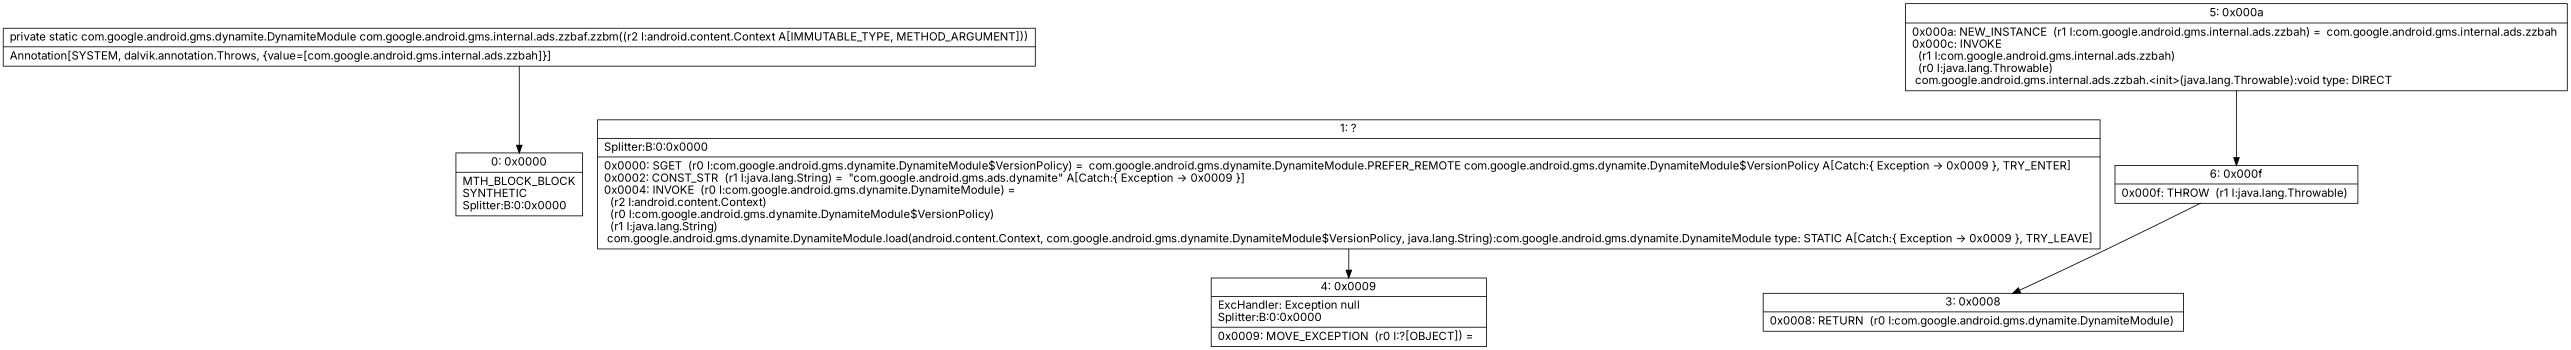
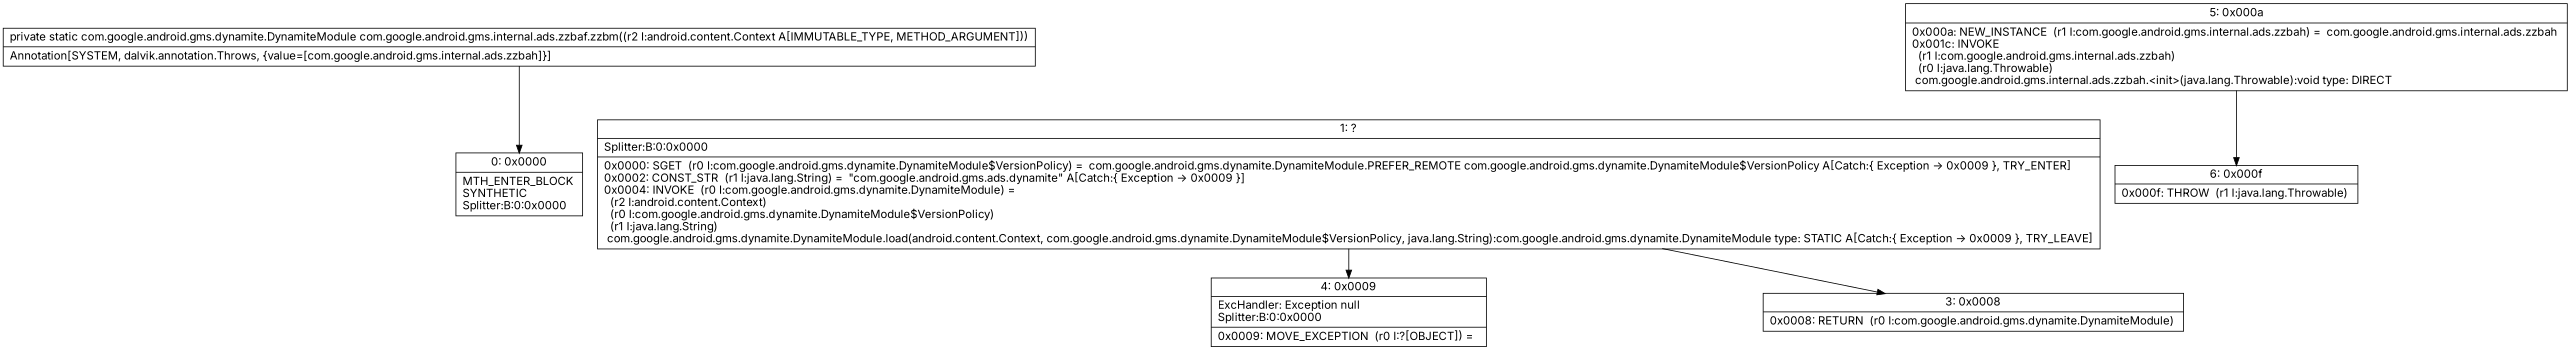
node "5: 0x000a": text "0x000c: INVOKE" -> "0x001c: INVOKE"
node "0: 0x0000": text "MTH_BLOCK_BLOCK" -> "MTH_ENTER_BLOCK"
edge "6: 0x000f" -> "3: 0x0008": now "1: ?" -> "3: 0x0008"
